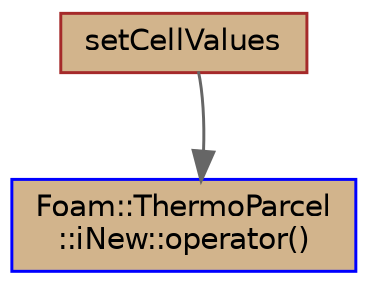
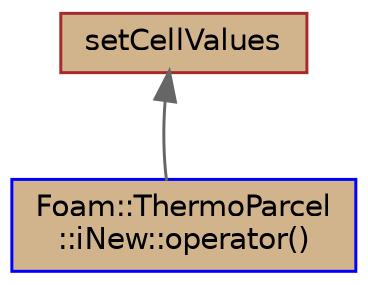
edge "setCellValues" -> "Foam::ThermoParcel ::iNew::operator()": reversed
